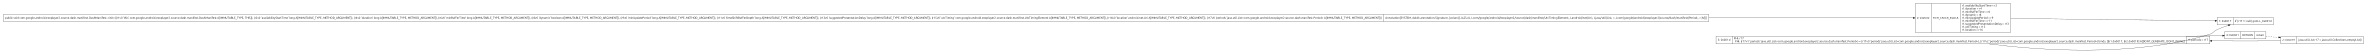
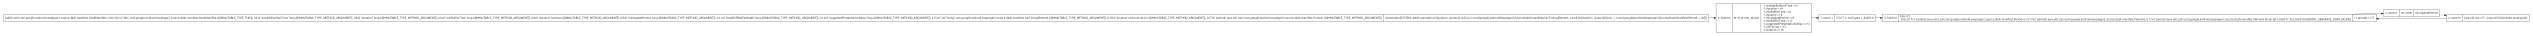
node "4: 0x0021": text "return" -> "minUpdatePeriod"
edge "3: 0x001d" -> "1: 0x0017": reversed
